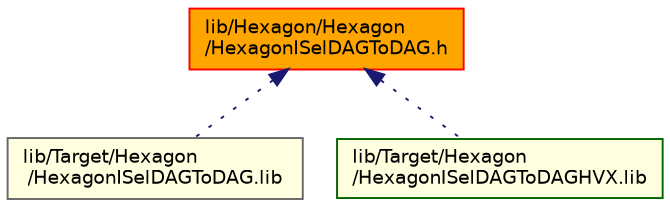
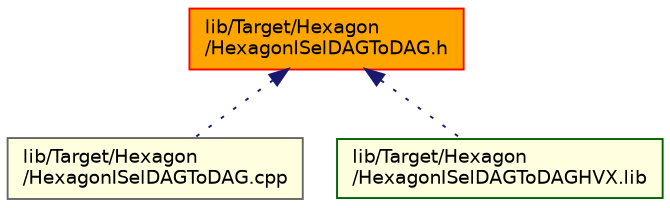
node "lib/Hexagon/Hexagon /HexagonISelDAGToDAG.h": label "lib/Hexagon/Hexagon /HexagonISelDAGToDAG.h" -> "lib/Target/Hexagon /HexagonISelDAGToDAG.h"
node "lib/Target/Hexagon /HexagonISelDAGToDAG.lib": label "lib/Target/Hexagon /HexagonISelDAGToDAG.lib" -> "lib/Target/Hexagon /HexagonISelDAGToDAG.cpp"
